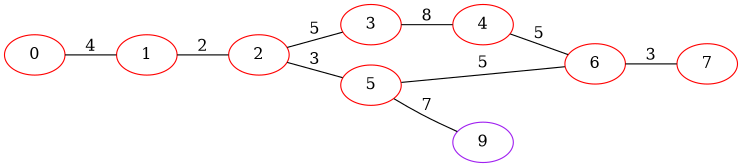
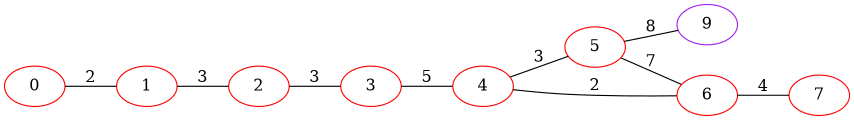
edge "3" -- "4": label "8" -> "5"
edge "3" -- "2": label "5" -> "3"
edge "4" -- "6": label "5" -> "2"
edge "0" -- "1": label "4" -> "2"
edge "1" -- "2": label "2" -> "3"
edge "6" -- "7": label "3" -> "4"
edge "6" -- "5": label "5" -> "7"
edge "2" -- "5": now "4" -- "5"
edge "5" -- "9": label "7" -> "8"
